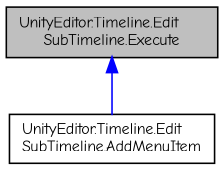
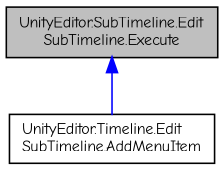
node "UnityEditor.Timeline.Edit SubTimeline.Execute": label "UnityEditor.Timeline.Edit SubTimeline.Execute" -> "UnityEditor.SubTimeline.Edit SubTimeline.Execute"
